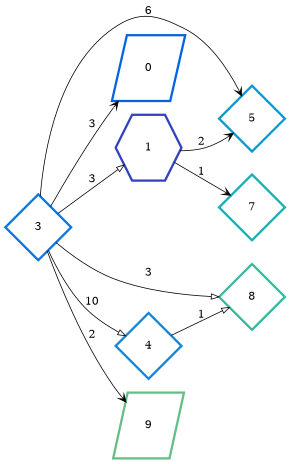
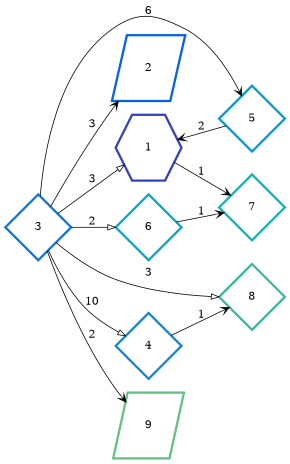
node "0": label "0" -> "2"
edge "1" -> "5": reversed
node "6": added
edge "4" -> "8": arrowhead onormal -> vee
